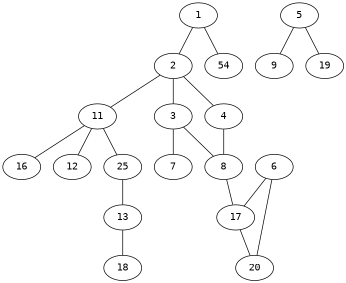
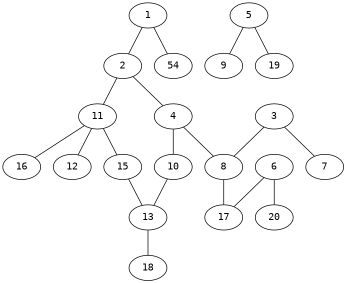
edge "2" -- "3": removed
node "25": label "25" -> "15"
node "10": added
edge "17" -- "20": removed
